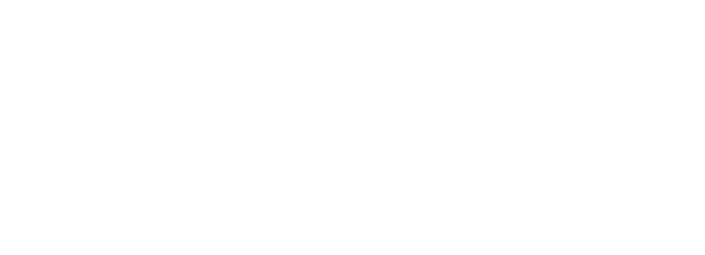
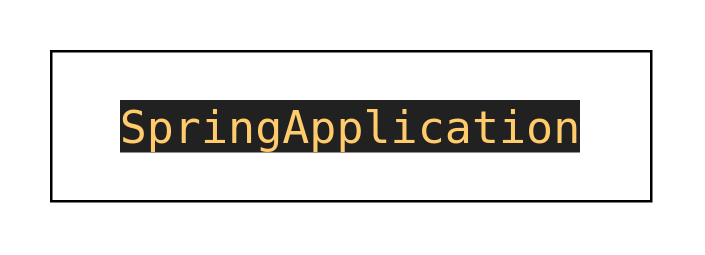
node "SpringApplication": added
